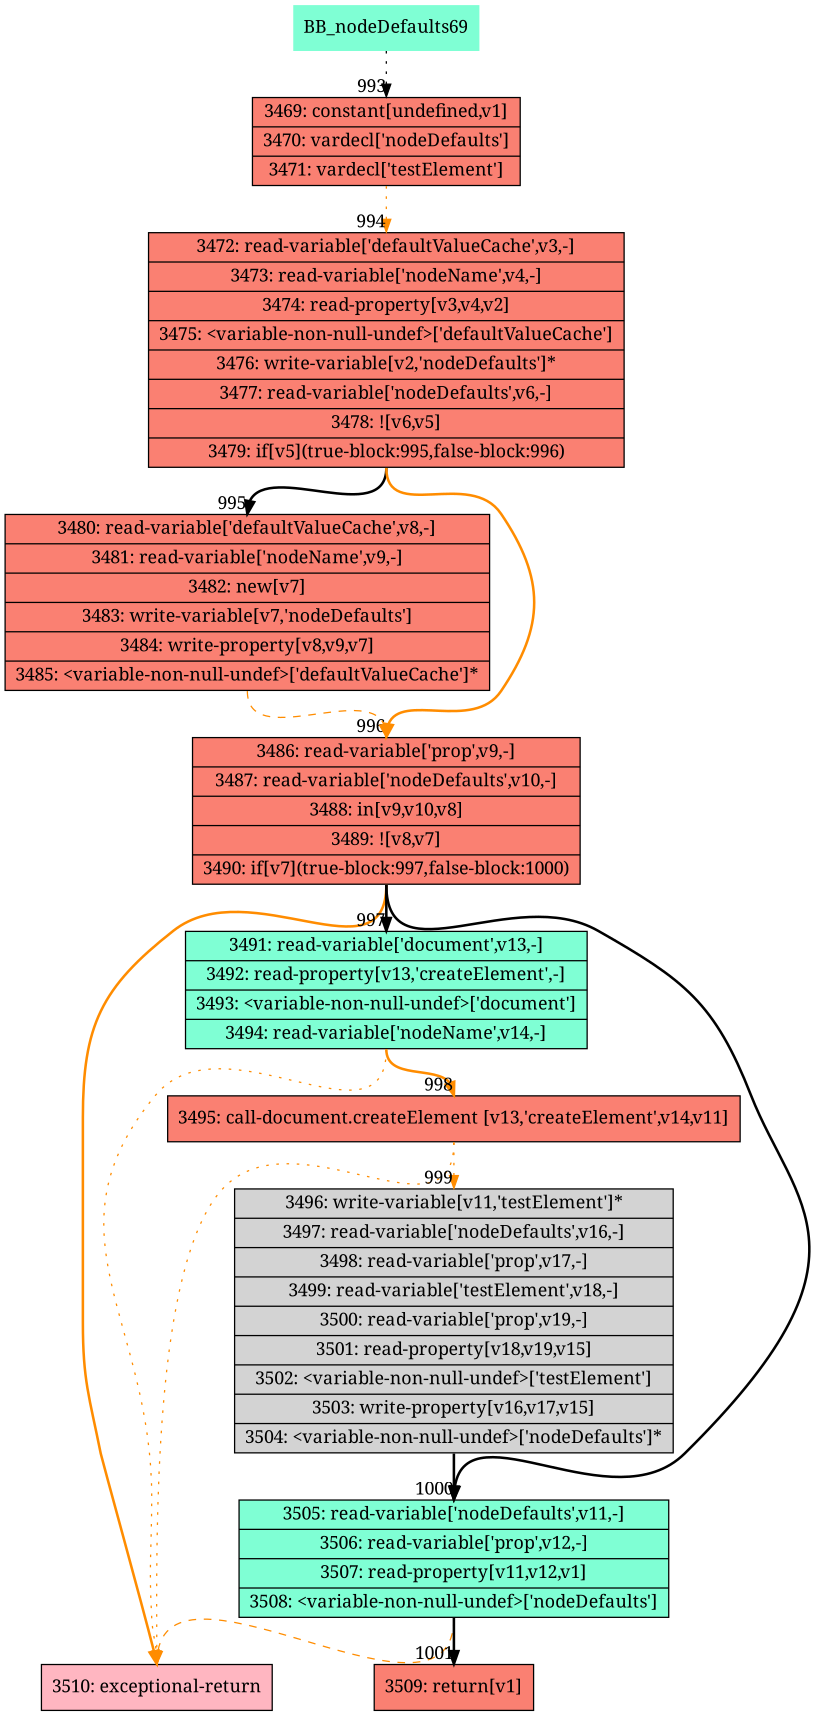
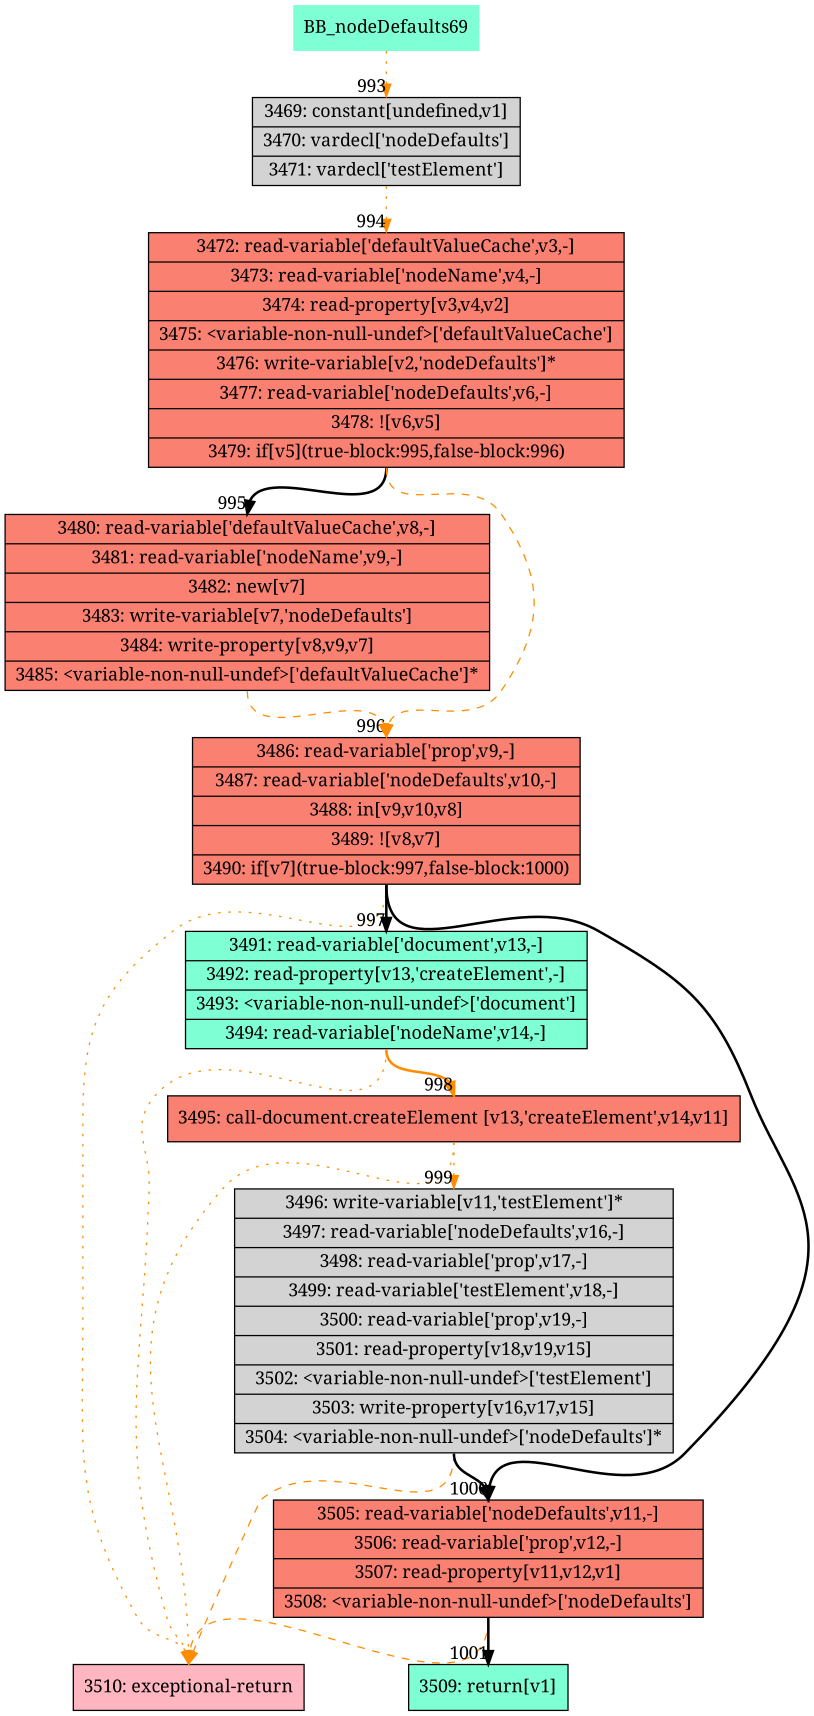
edge "BB_nodeDefaults69" -> "3469: constant[undefined,v1]": color black -> darkorange
node "3469: constant[undefined,v1]": fillcolor salmon -> lightgrey
edge "3472: read-variable['defaultValueCache',v3,-]" -> "3486: read-variable['prop',v9,-]": style bold -> dashed
edge "3486: read-variable['prop',v9,-]" -> "3510: exceptional-return": style bold -> dotted
edge "3496: write-variable[v11,'testElement']*" -> "3510: exceptional-return": added
node "3505: read-variable['nodeDefaults',v11,-]": fillcolor aquamarine -> salmon
node "3509: return[v1]": fillcolor salmon -> aquamarine
